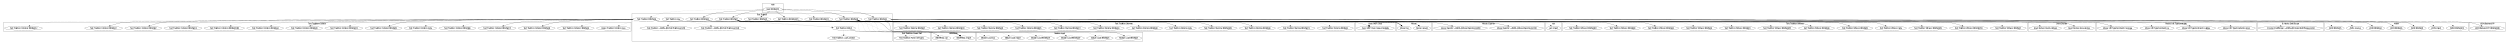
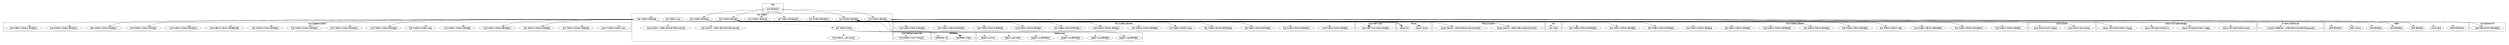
node "Text::Tradition::Collation::BEGIN@13": added
